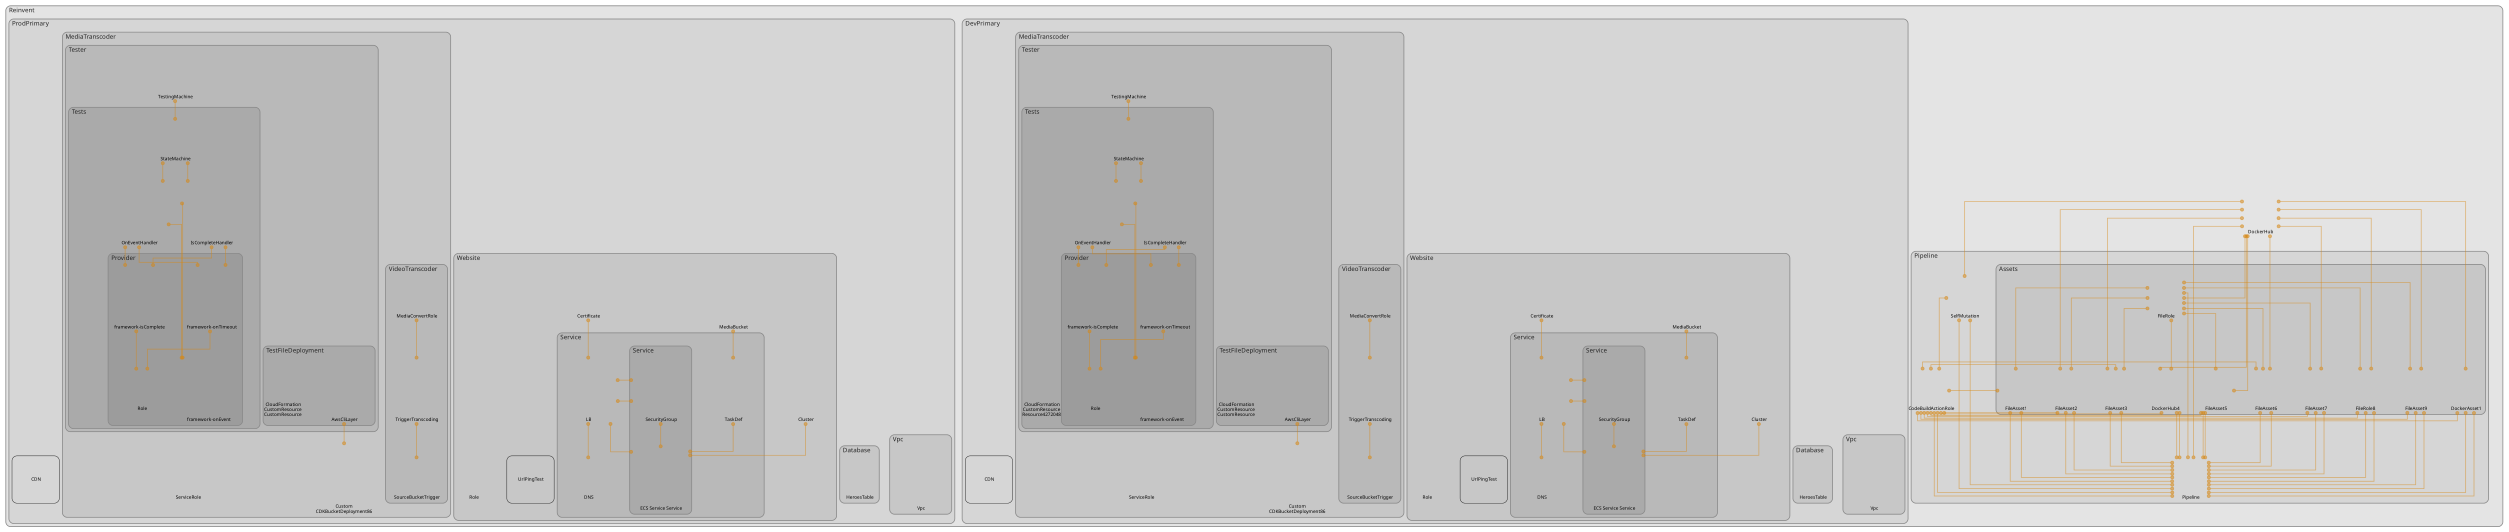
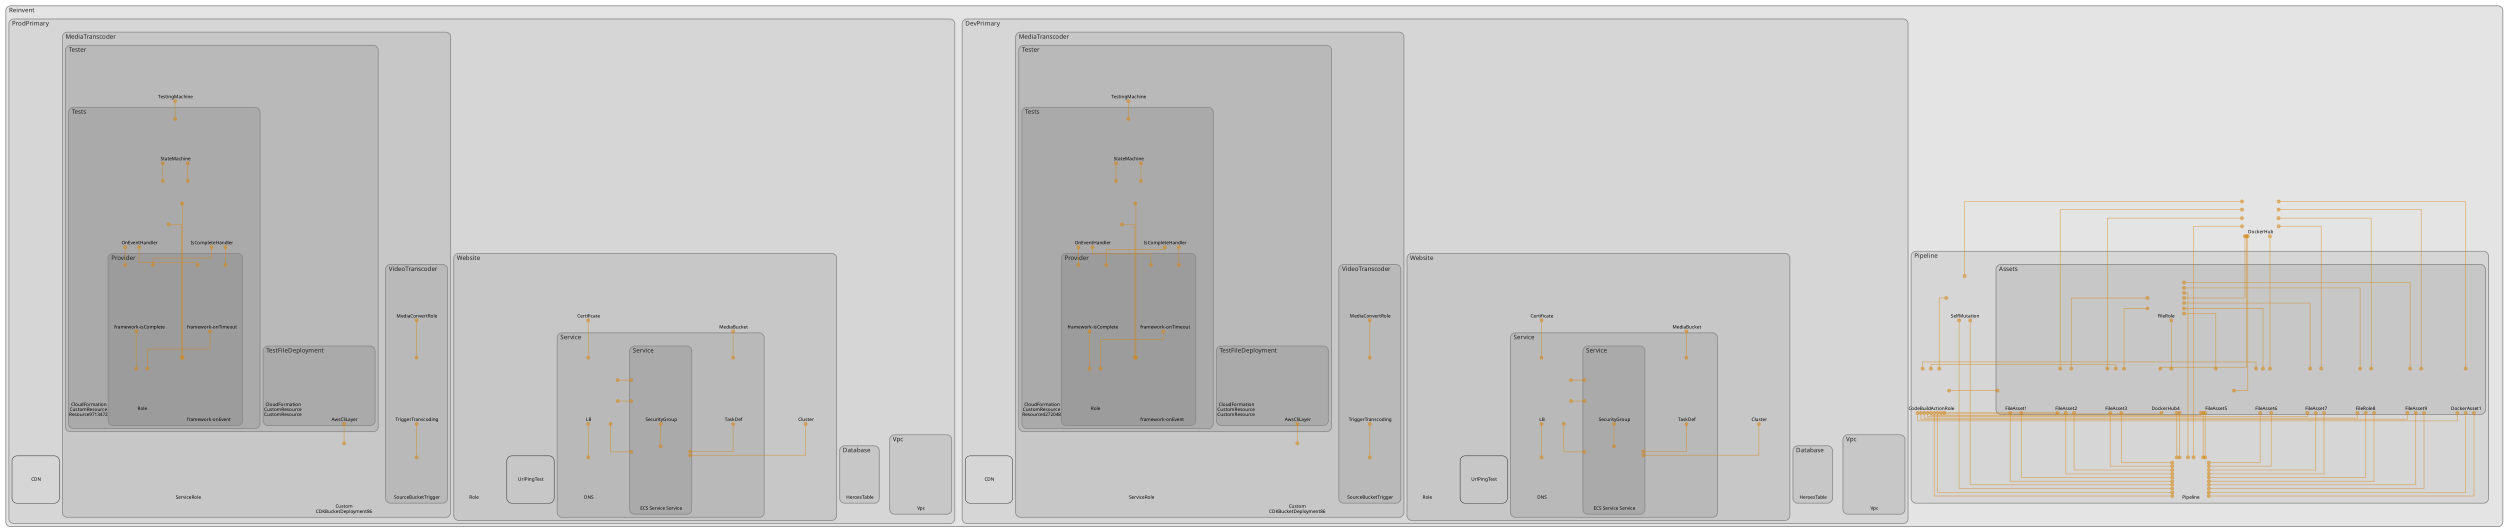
edge "FileRole" -- "FileAsset1": removed
node "CloudFormation CustomResource Resource9713472": added
